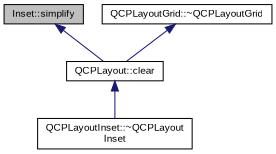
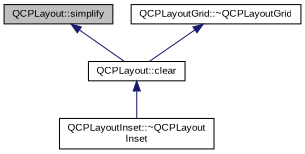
node "Inset::simplify": label "Inset::simplify" -> "QCPLayout::simplify"
